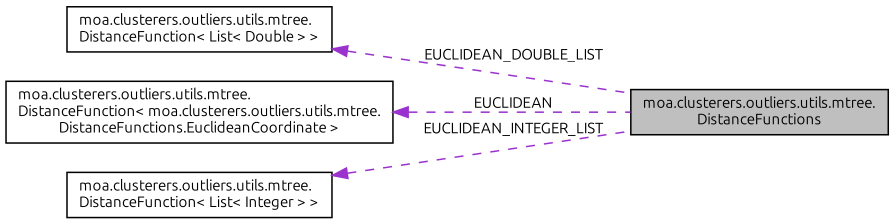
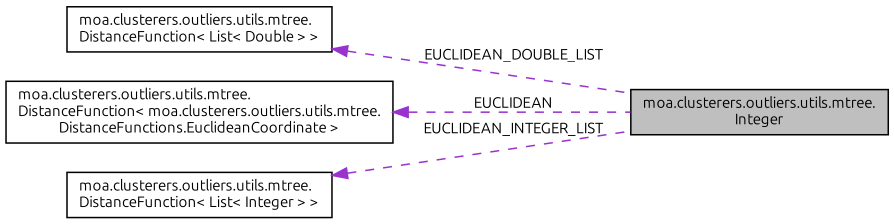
node "moa.clusterers.outliers.utils.mtree. DistanceFunctions": label "moa.clusterers.outliers.utils.mtree. DistanceFunctions" -> "moa.clusterers.outliers.utils.mtree. Integer"
